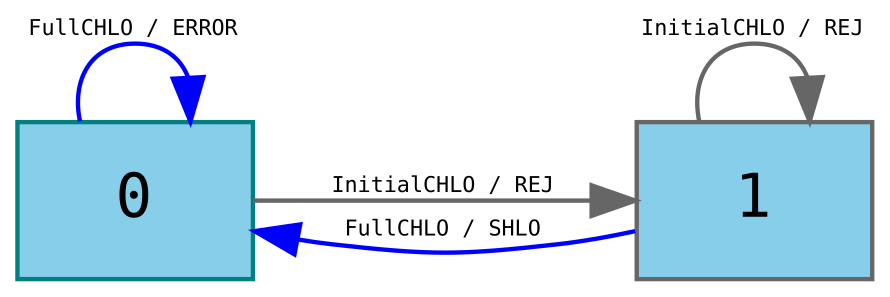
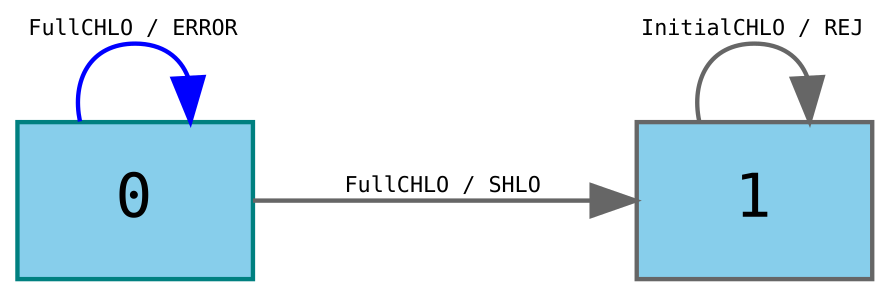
edge "0" -> "1": label "InitialCHLO / REJ" -> "FullCHLO / SHLO"
edge "1" -> "0": removed, label "FullCHLO / SHLO"
